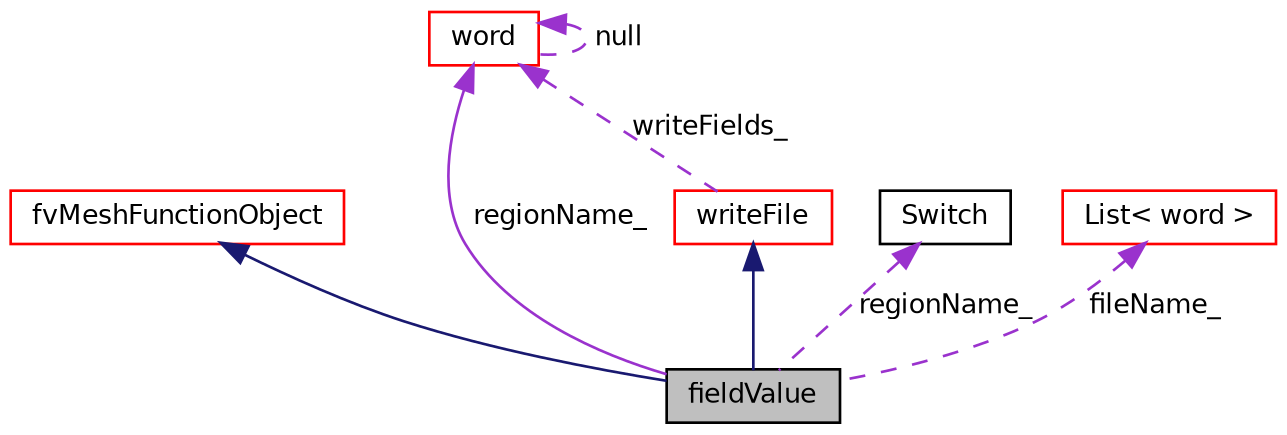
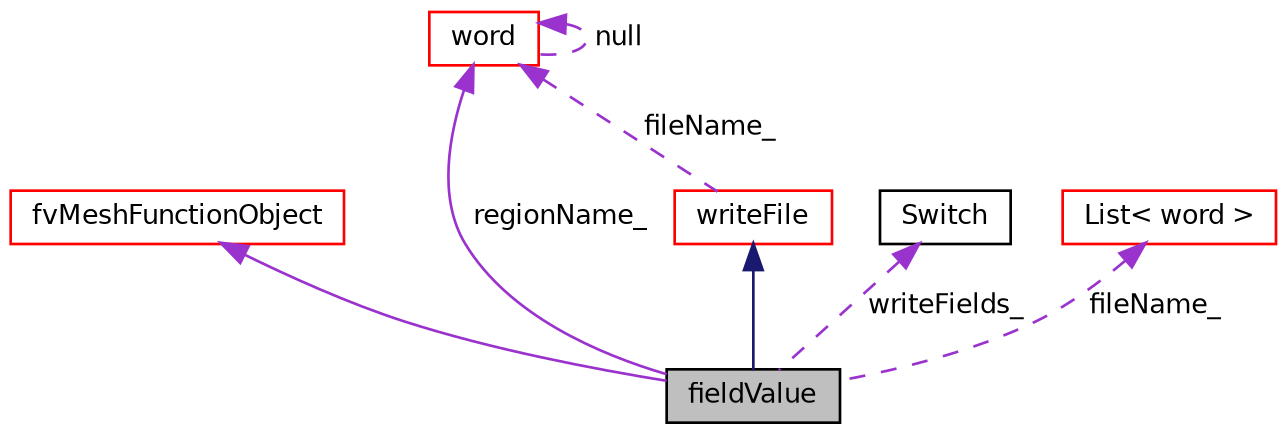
edge "writeFile" -> "word": label " writeFields_" -> " fileName_"
edge "fieldValue" -> "Switch": label " regionName_" -> " writeFields_"
edge "fieldValue" -> "fvMeshFunctionObject": color midnightblue -> darkorchid3
